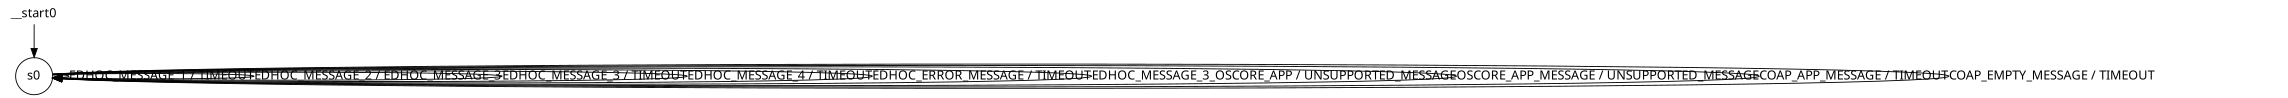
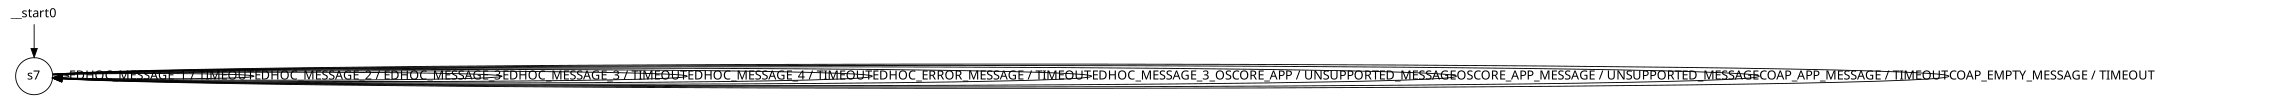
node "s0": label "s0" -> "s7"
